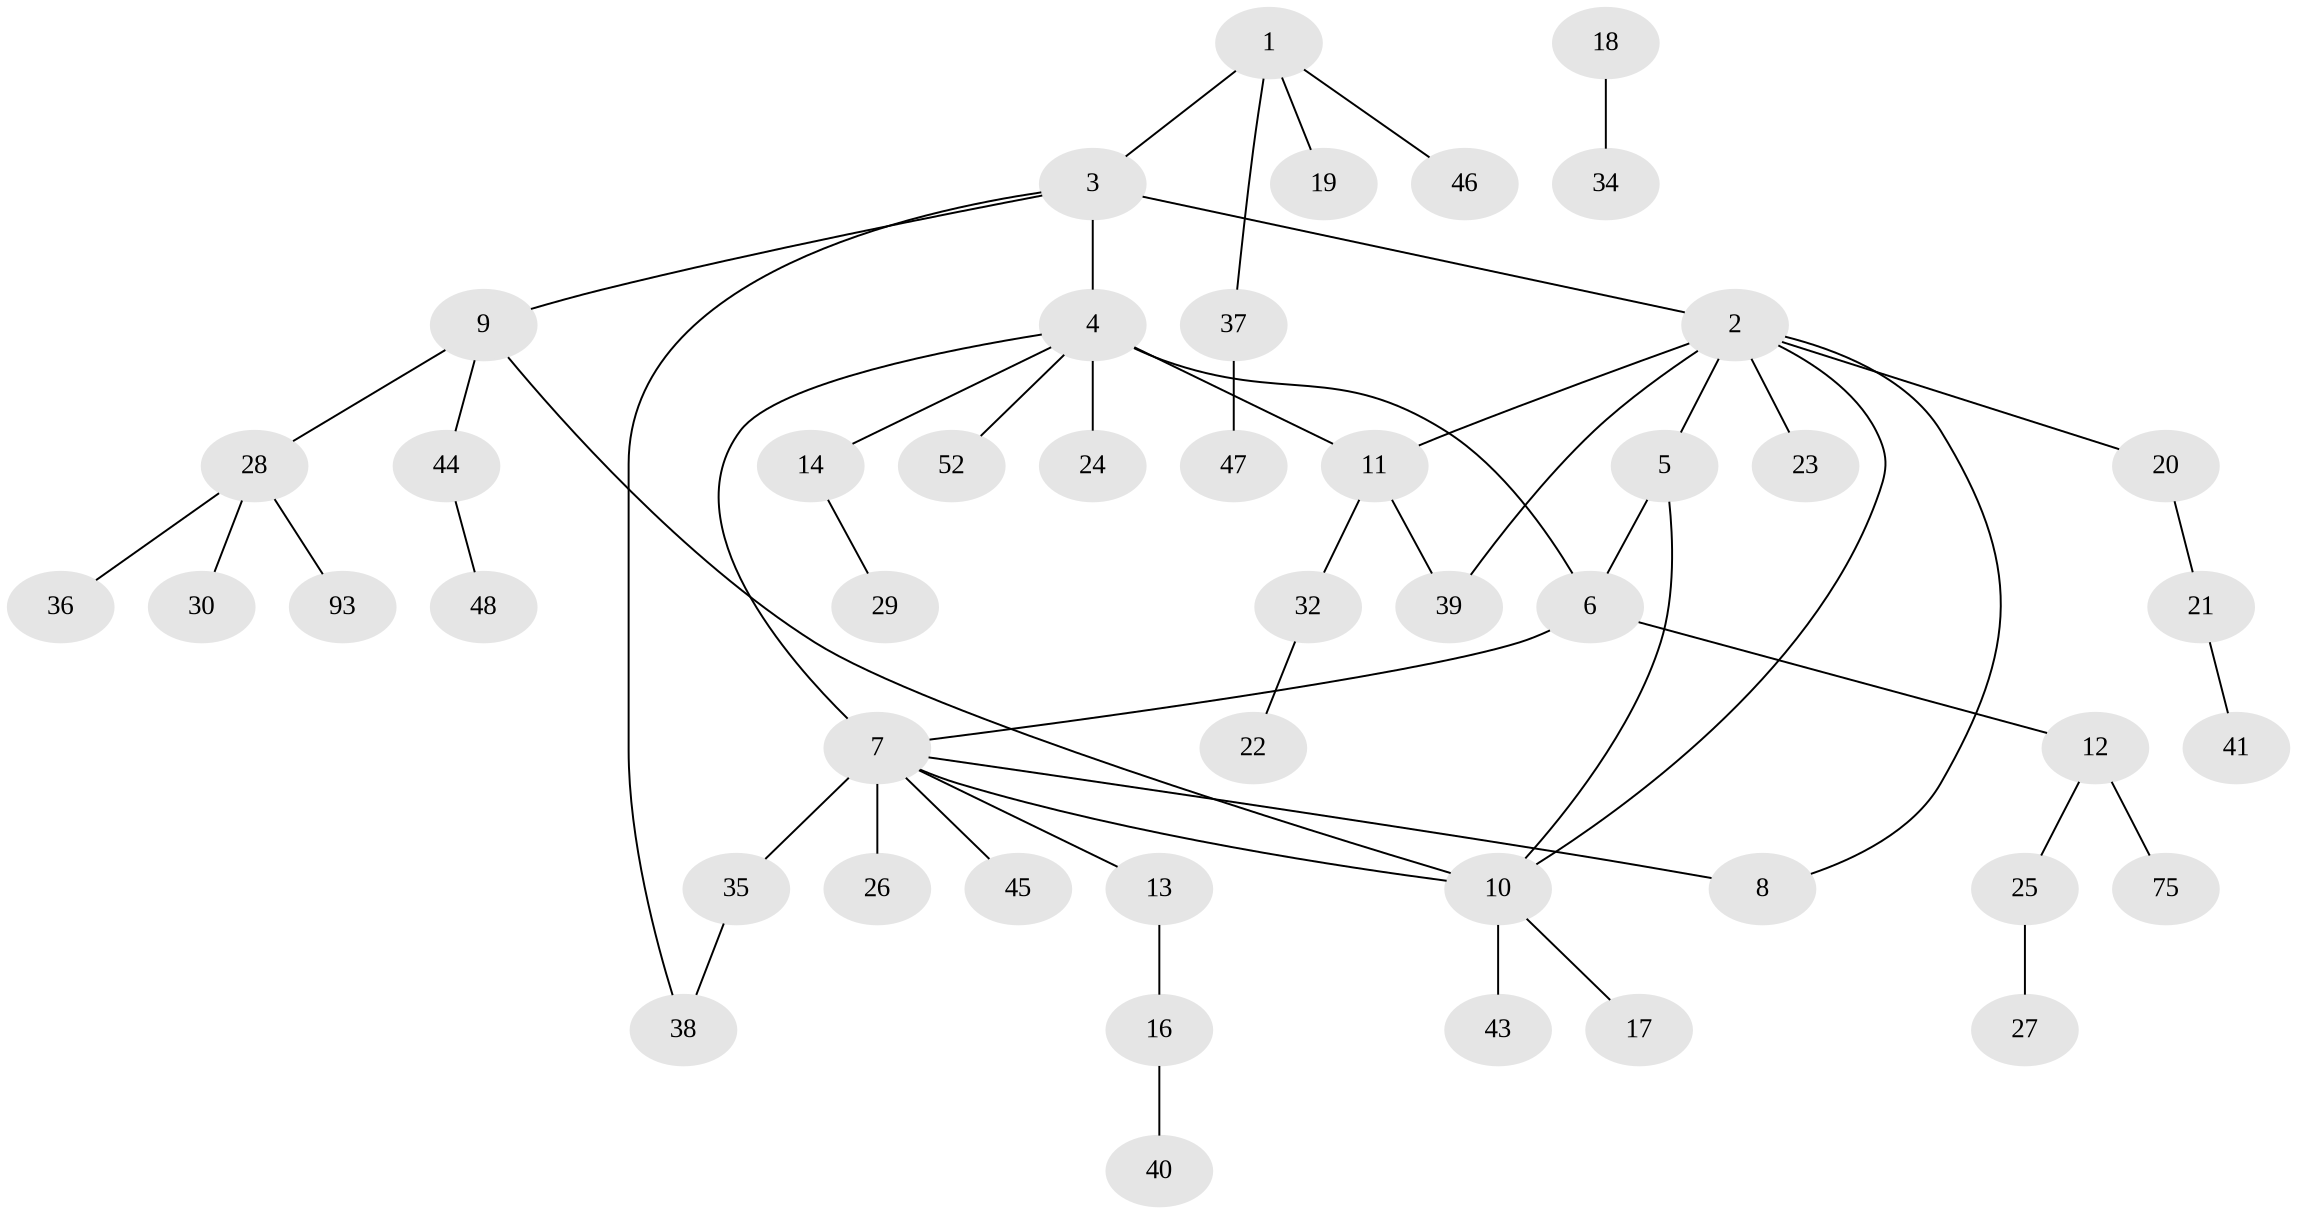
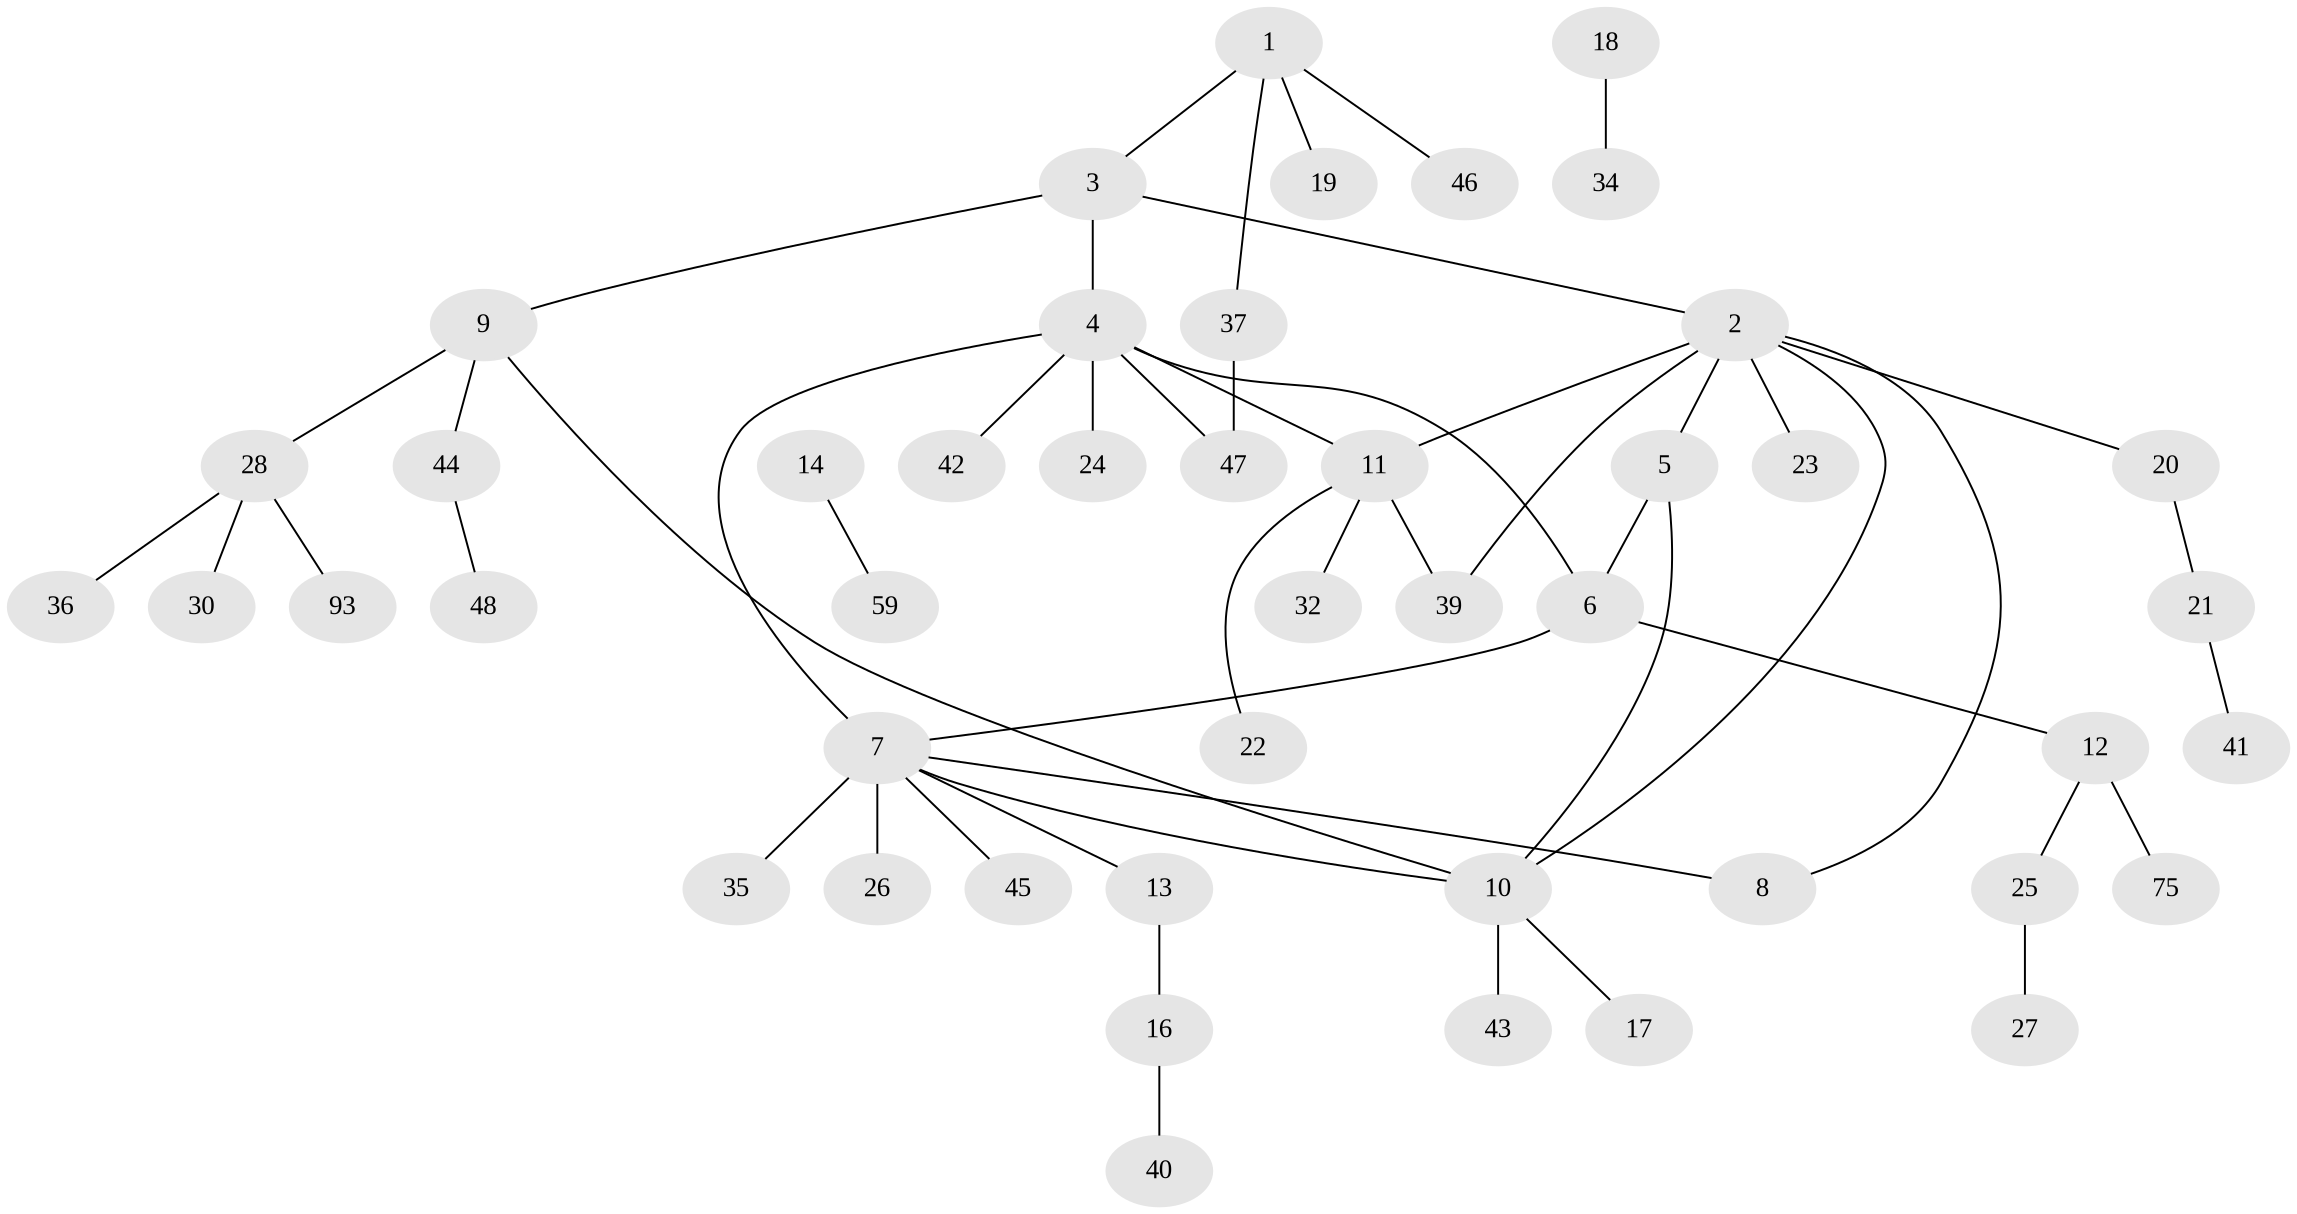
edge "4" -- "14": now "4" -- "47"
node "52": label "52" -> "42"
node "29": label "29" -> "59"
edge "32" -- "22": now "11" -- "22"
node "38": removed
